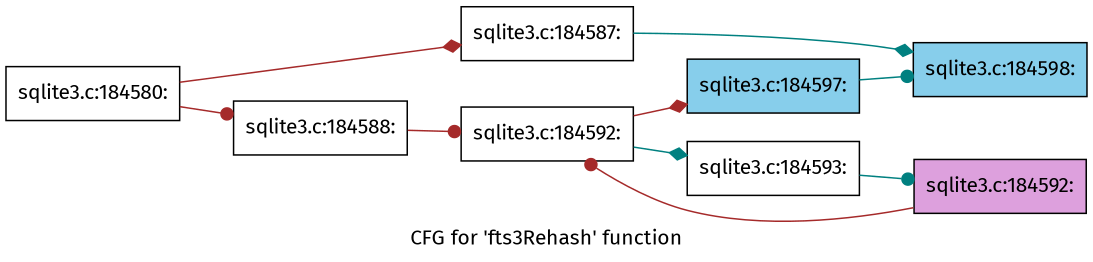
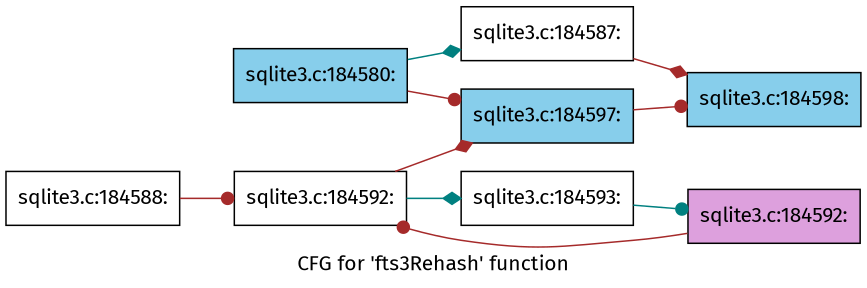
edge "sqlite3.c:184587:" -> "sqlite3.c:184598:": color teal -> brown
edge "sqlite3.c:184580:" -> "sqlite3.c:184587:": color brown -> teal
edge "sqlite3.c:184597:" -> "sqlite3.c:184598:": color teal -> brown
node "sqlite3.c:184580:": fillcolor white -> skyblue
edge "sqlite3.c:184580:" -> "sqlite3.c:184588:": now "sqlite3.c:184580:" -> "sqlite3.c:184597:"
